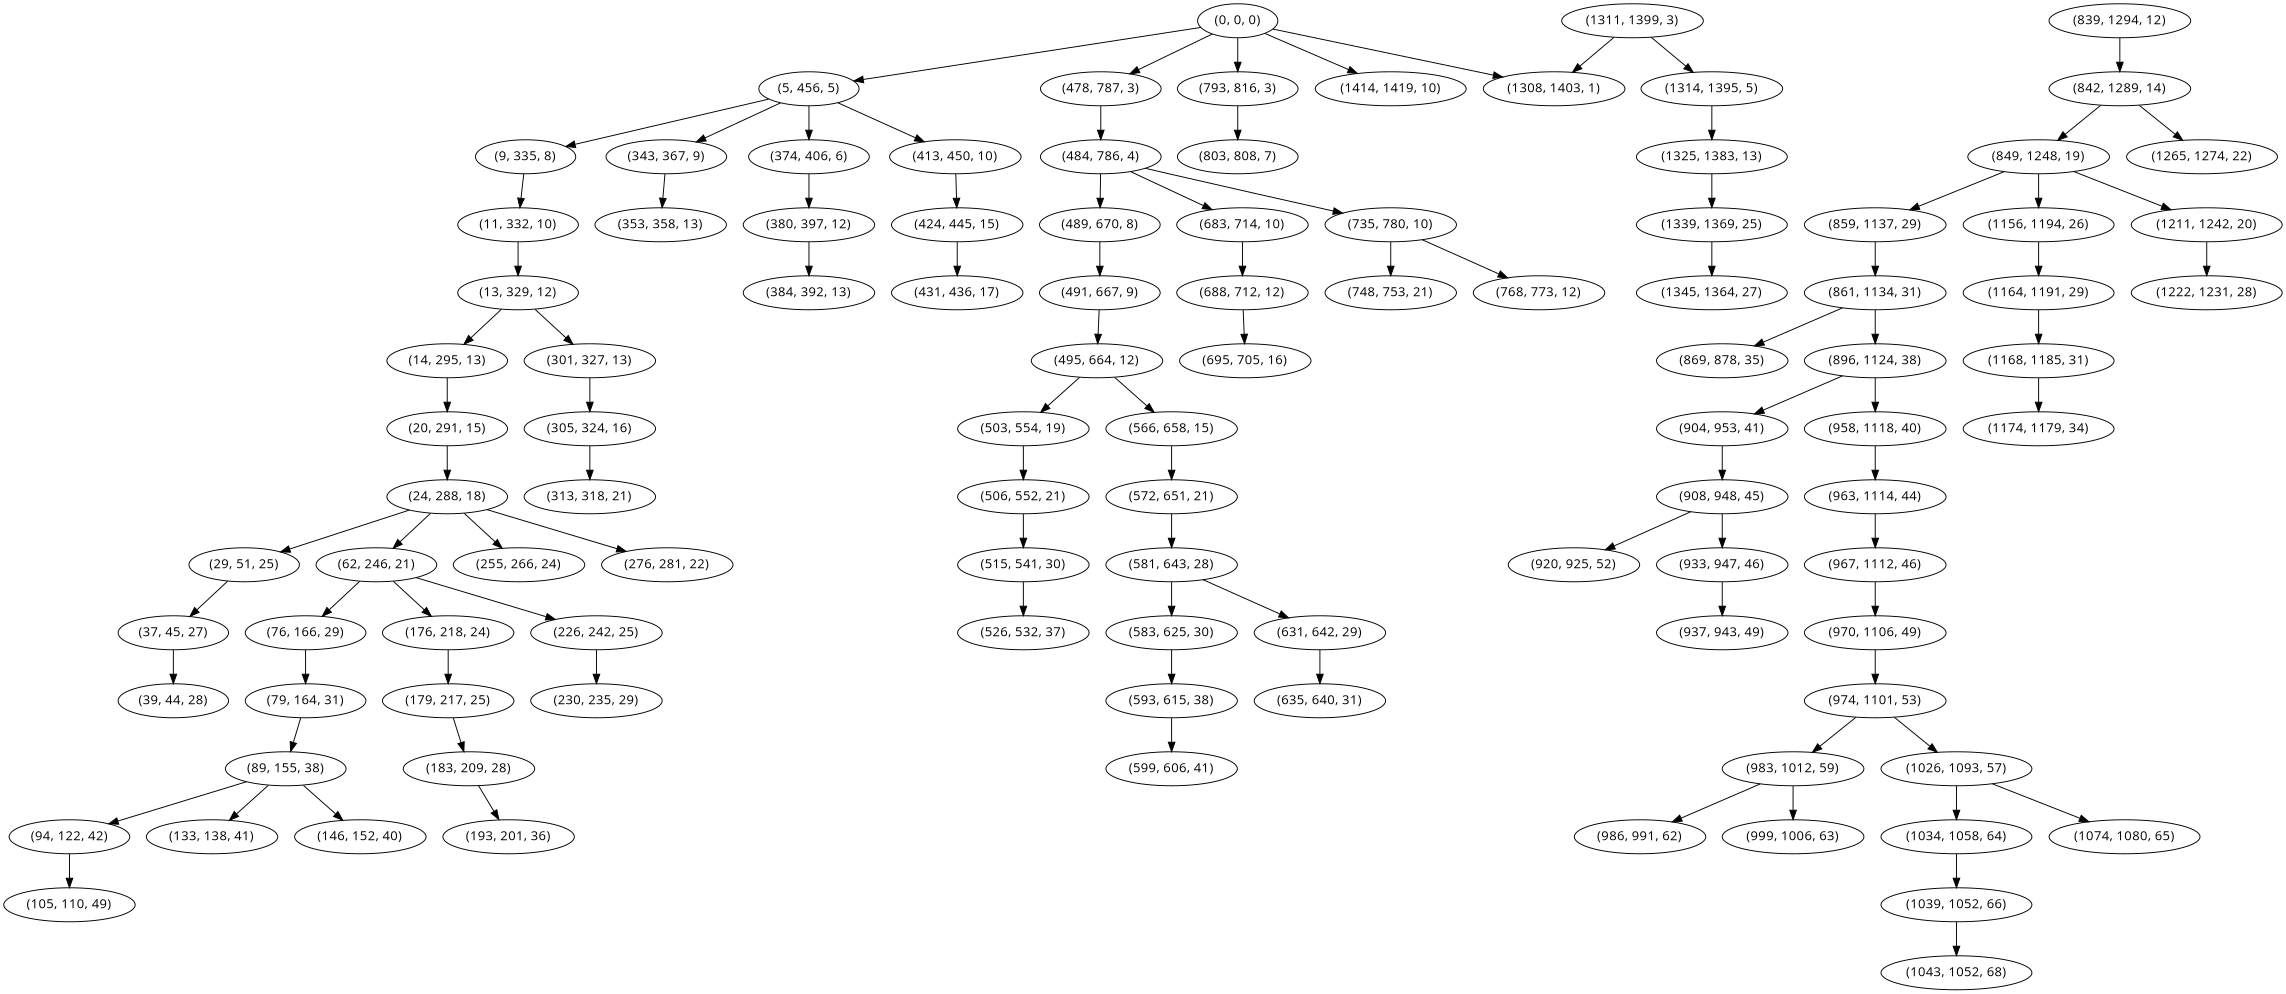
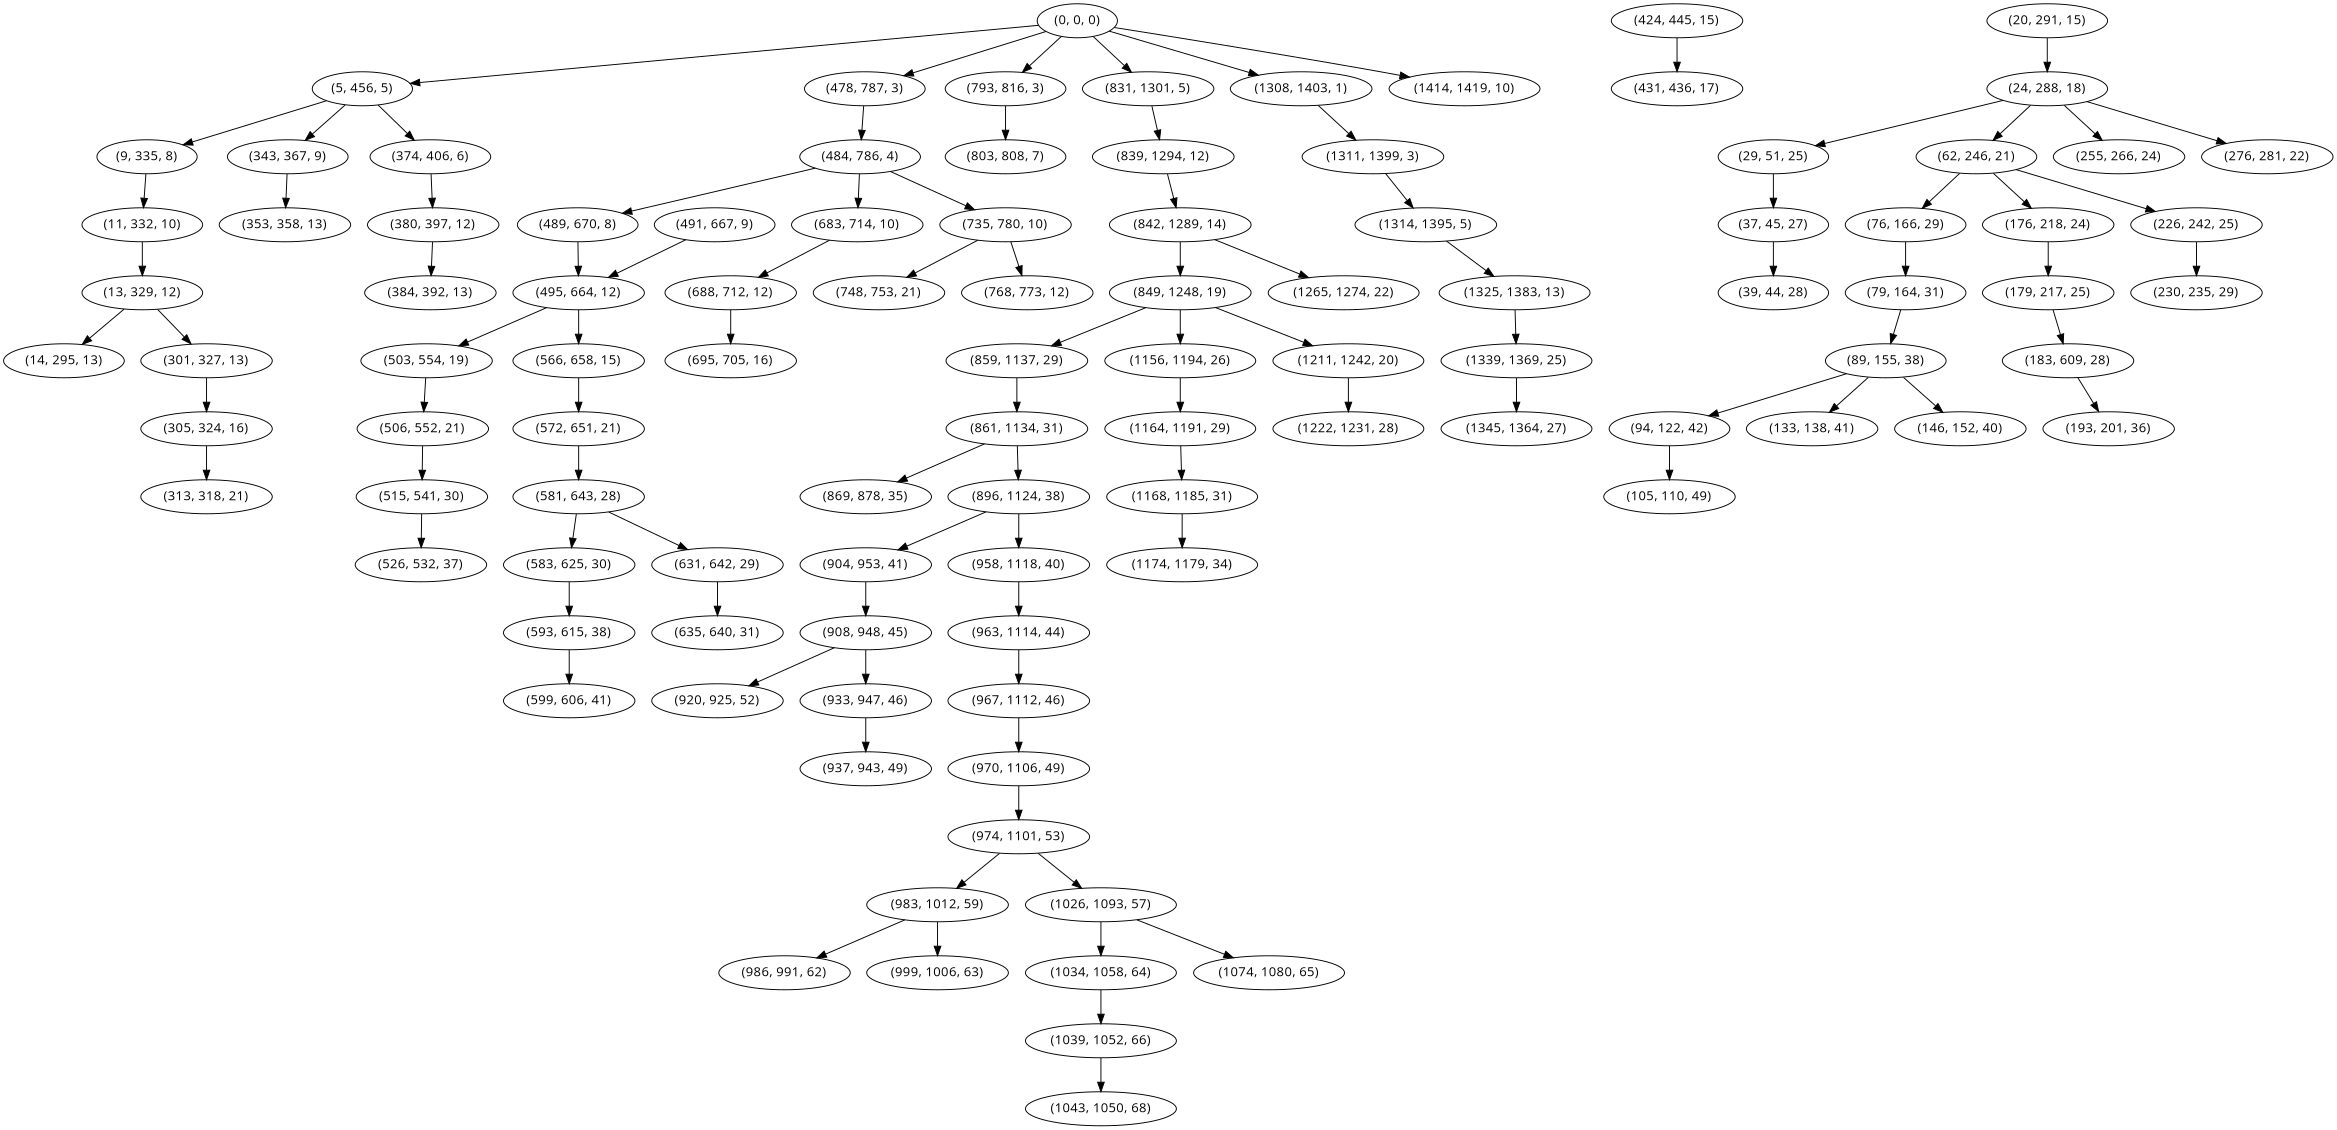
edge "(1311, 1399, 3)" -> "(1308, 1403, 1)": reversed
node "(831, 1301, 5)": added
node "(413, 450, 10)": removed
edge "(489, 670, 8)" -> "(491, 667, 9)": now "(489, 670, 8)" -> "(495, 664, 12)"
edge "(14, 295, 13)" -> "(20, 291, 15)": removed
node "(183, 209, 28)": label "(183, 209, 28)" -> "(183, 609, 28)"
node "(1043, 1052, 68)": label "(1043, 1052, 68)" -> "(1043, 1050, 68)"
